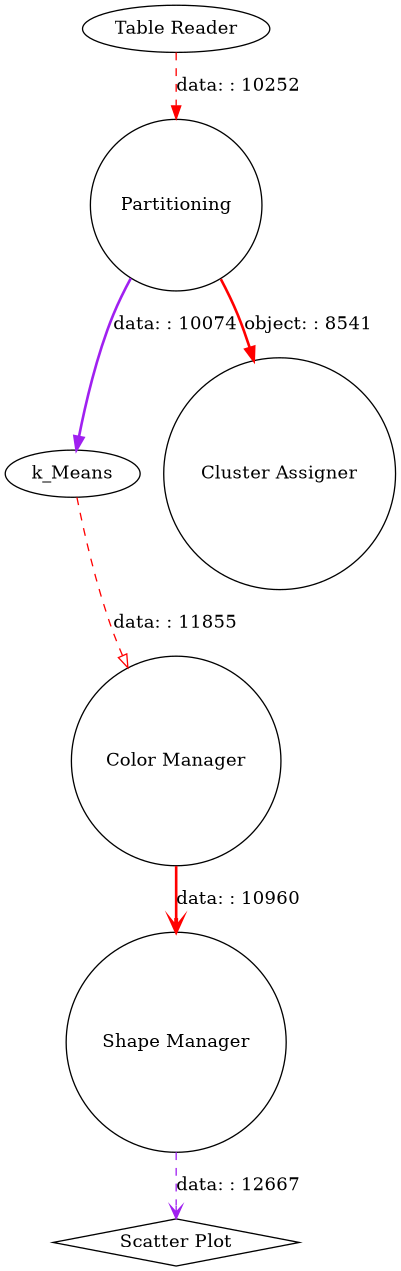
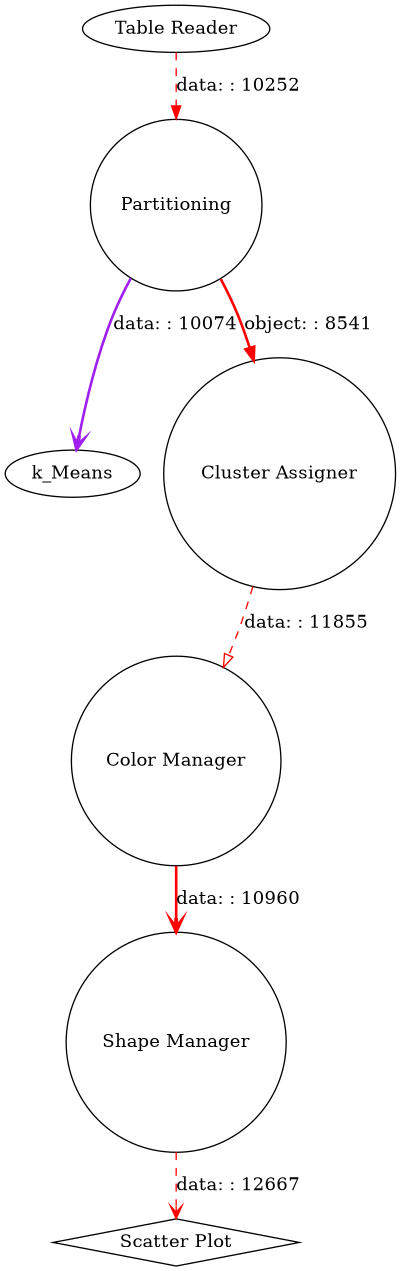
edge "Partitioning" -> "k_Means": arrowhead normal -> vee
edge "k_Means" -> "Color Manager": now "Cluster Assigner" -> "Color Manager"
edge "Shape Manager" -> "Scatter Plot": color purple -> red
